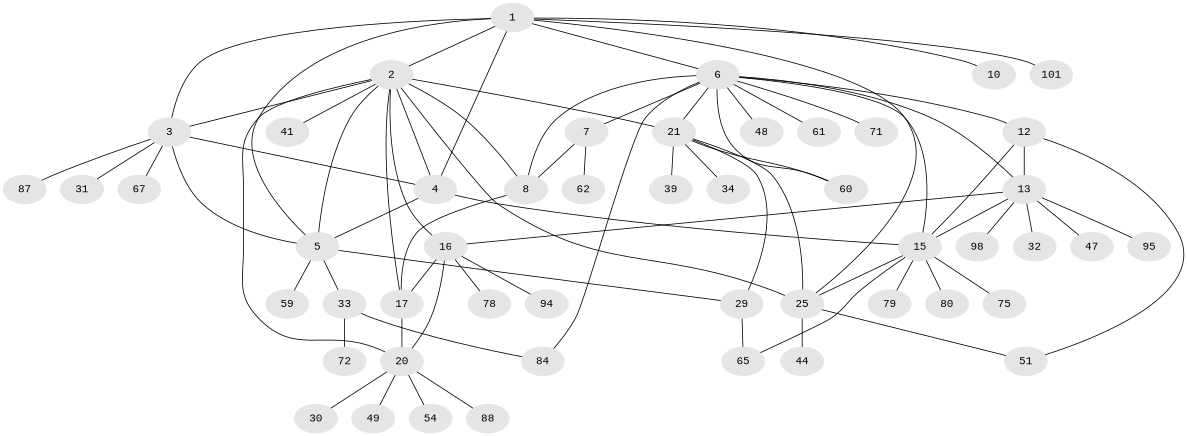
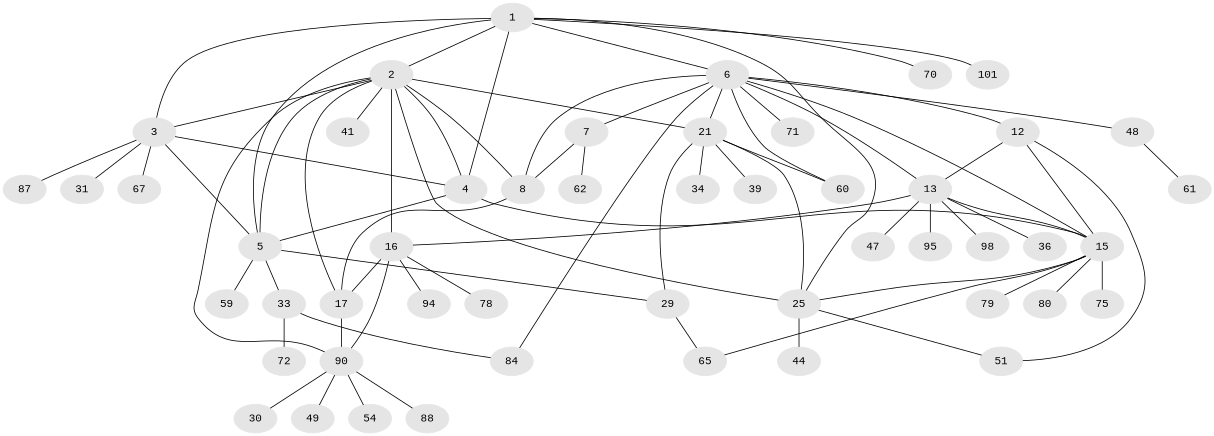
node "10": label "10" -> "70"
edge "6" -- "61": now "48" -- "61"
node "32": label "32" -> "36"
node "20": label "20" -> "90"
